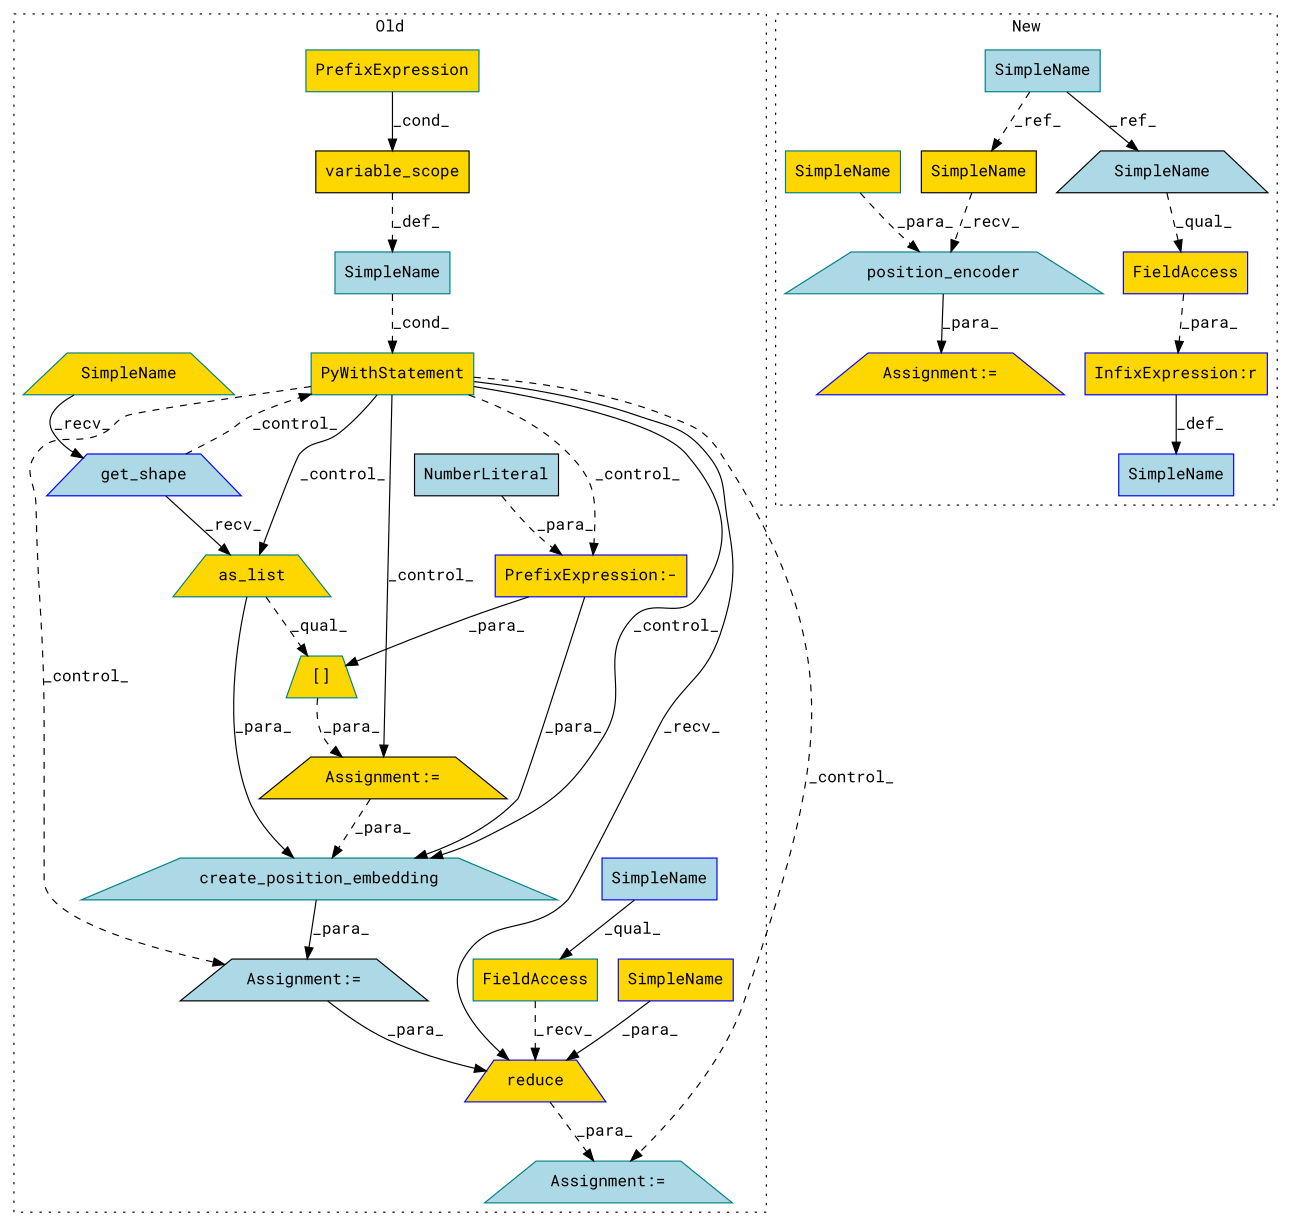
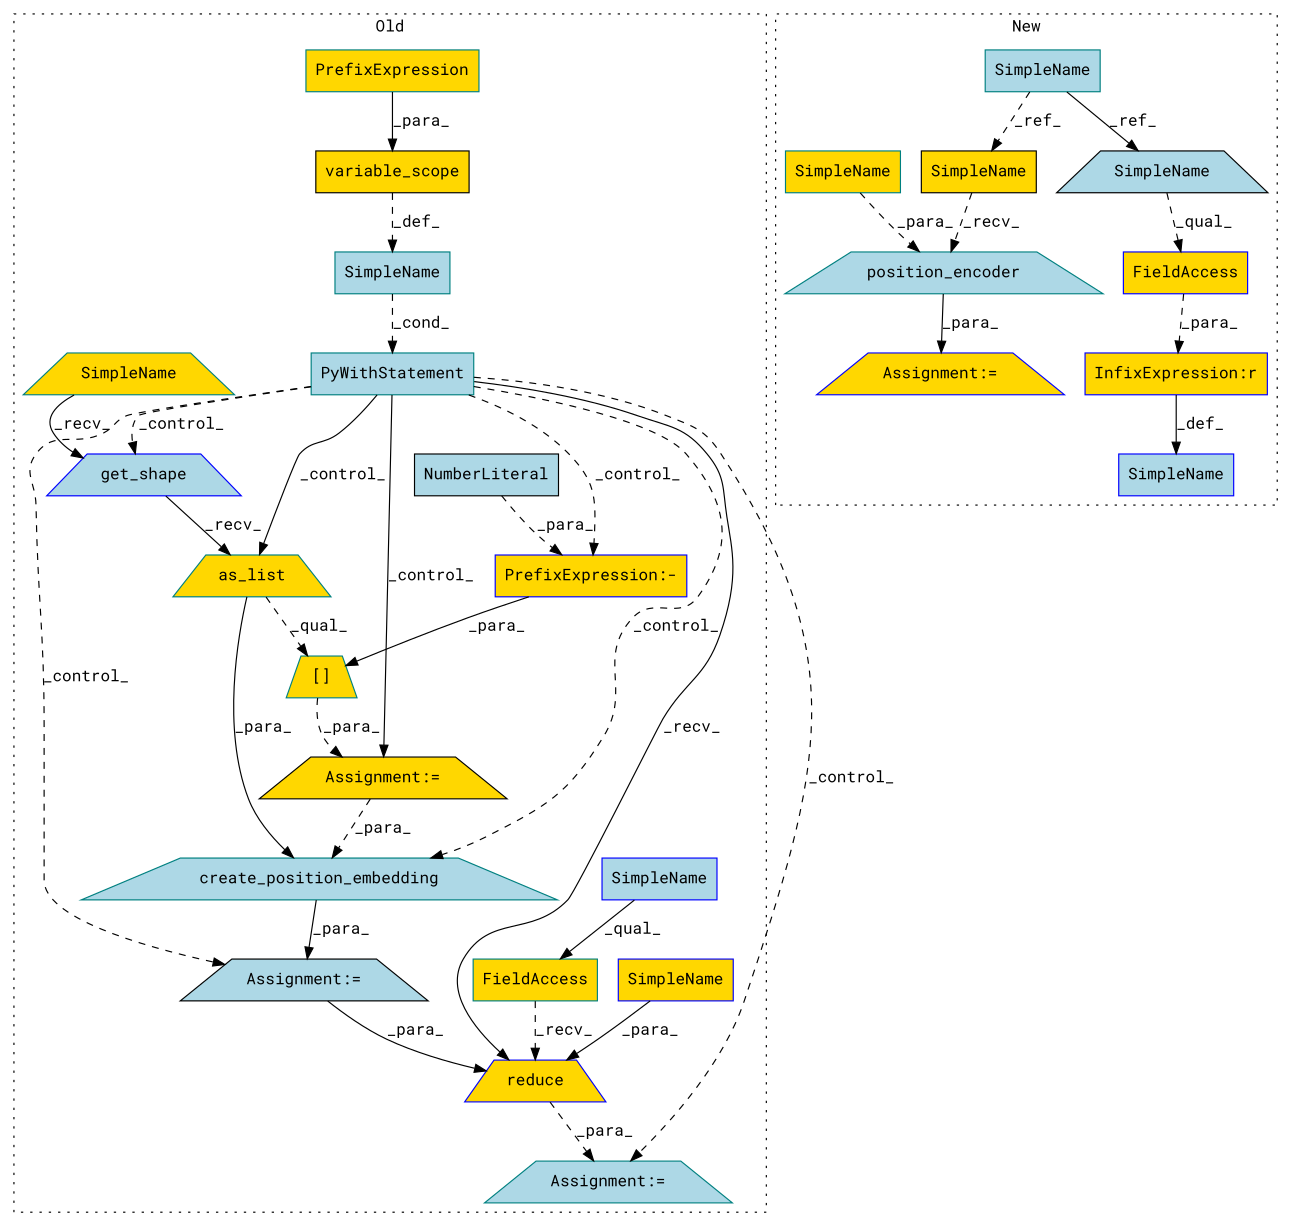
edge "PrefixExpression" -> "variable_scope": label "_cond_" -> "_para_"
node "PyWithStatement": fillcolor gold -> lightblue
edge "get_shape" -> "PyWithStatement": reversed
edge "PyWithStatement" -> "create_position_embedding": style solid -> dashed
edge "PrefixExpression:-" -> "create_position_embedding": removed, label "_para_"
